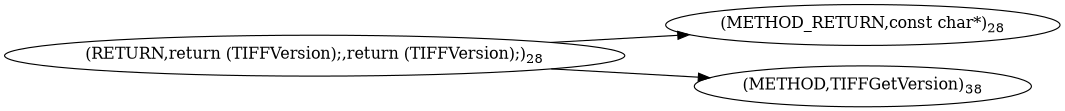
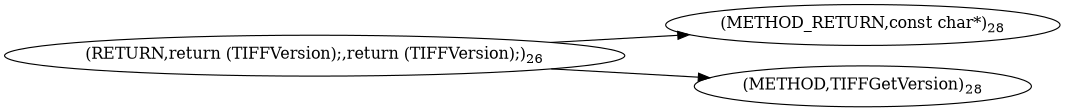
node "(RETURN,return (TIFFVersion);,return (TIFFVersion);)": text "28" -> "26"
node "(METHOD,TIFFGetVersion)": text "38" -> "28"
